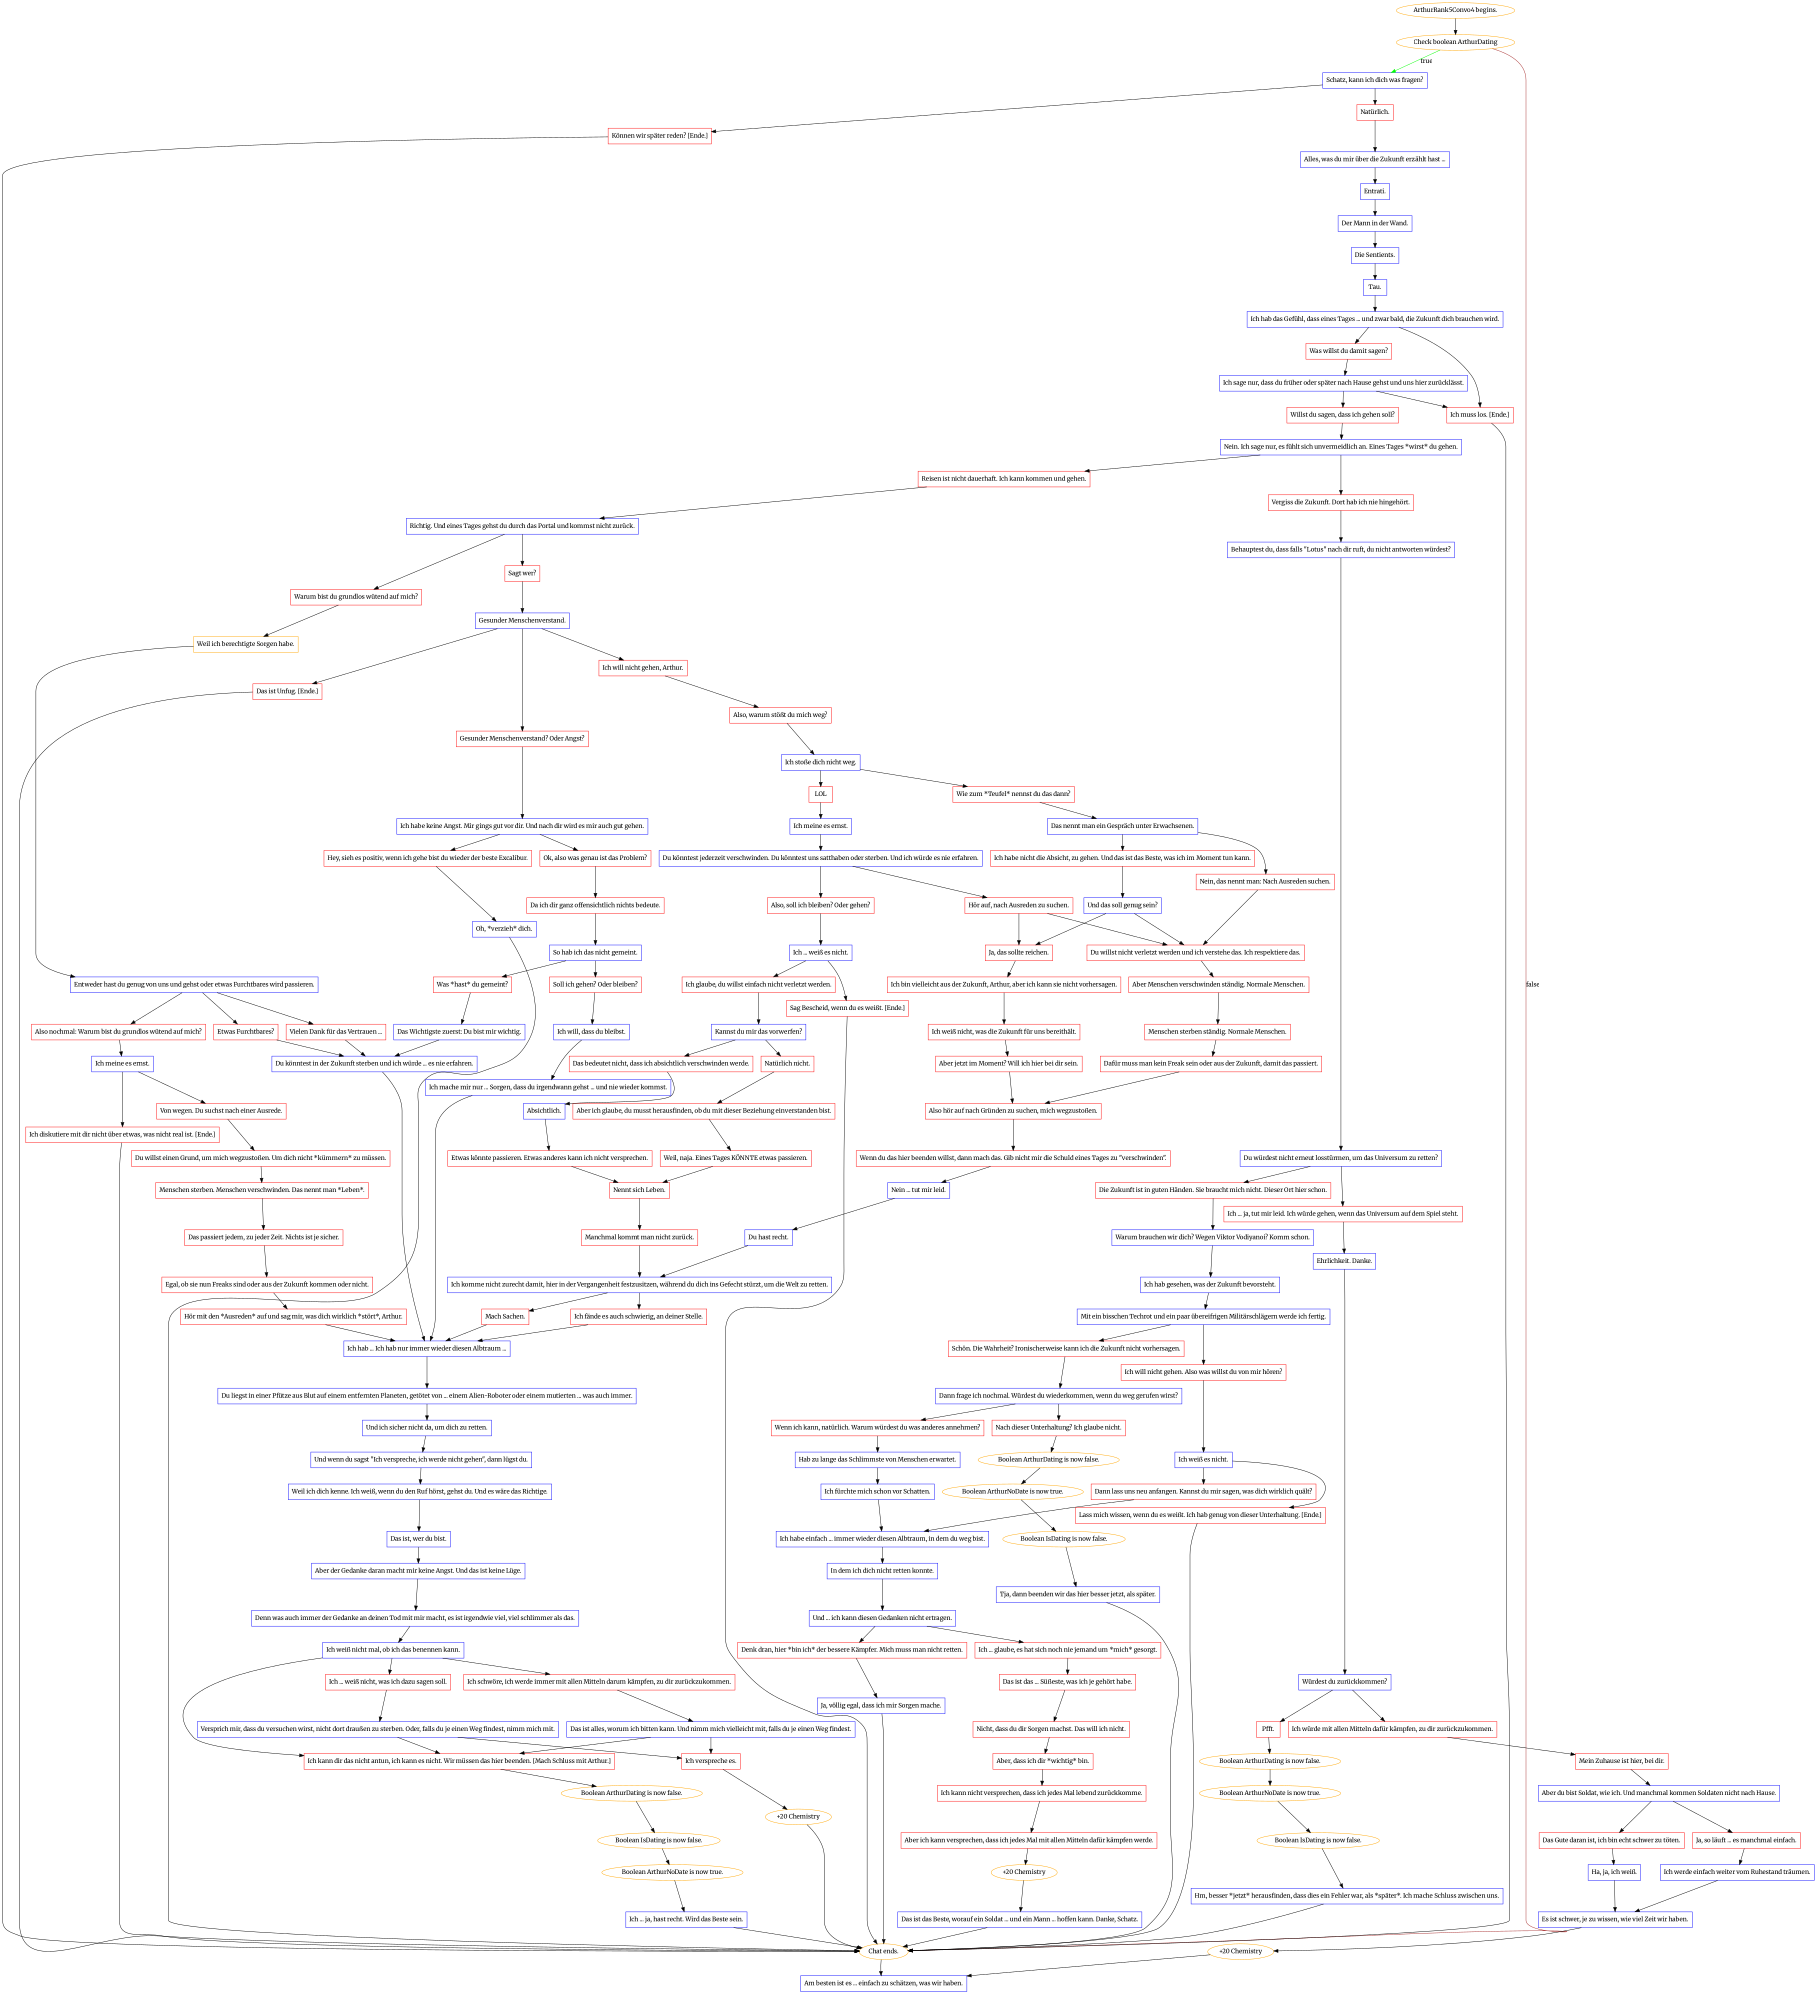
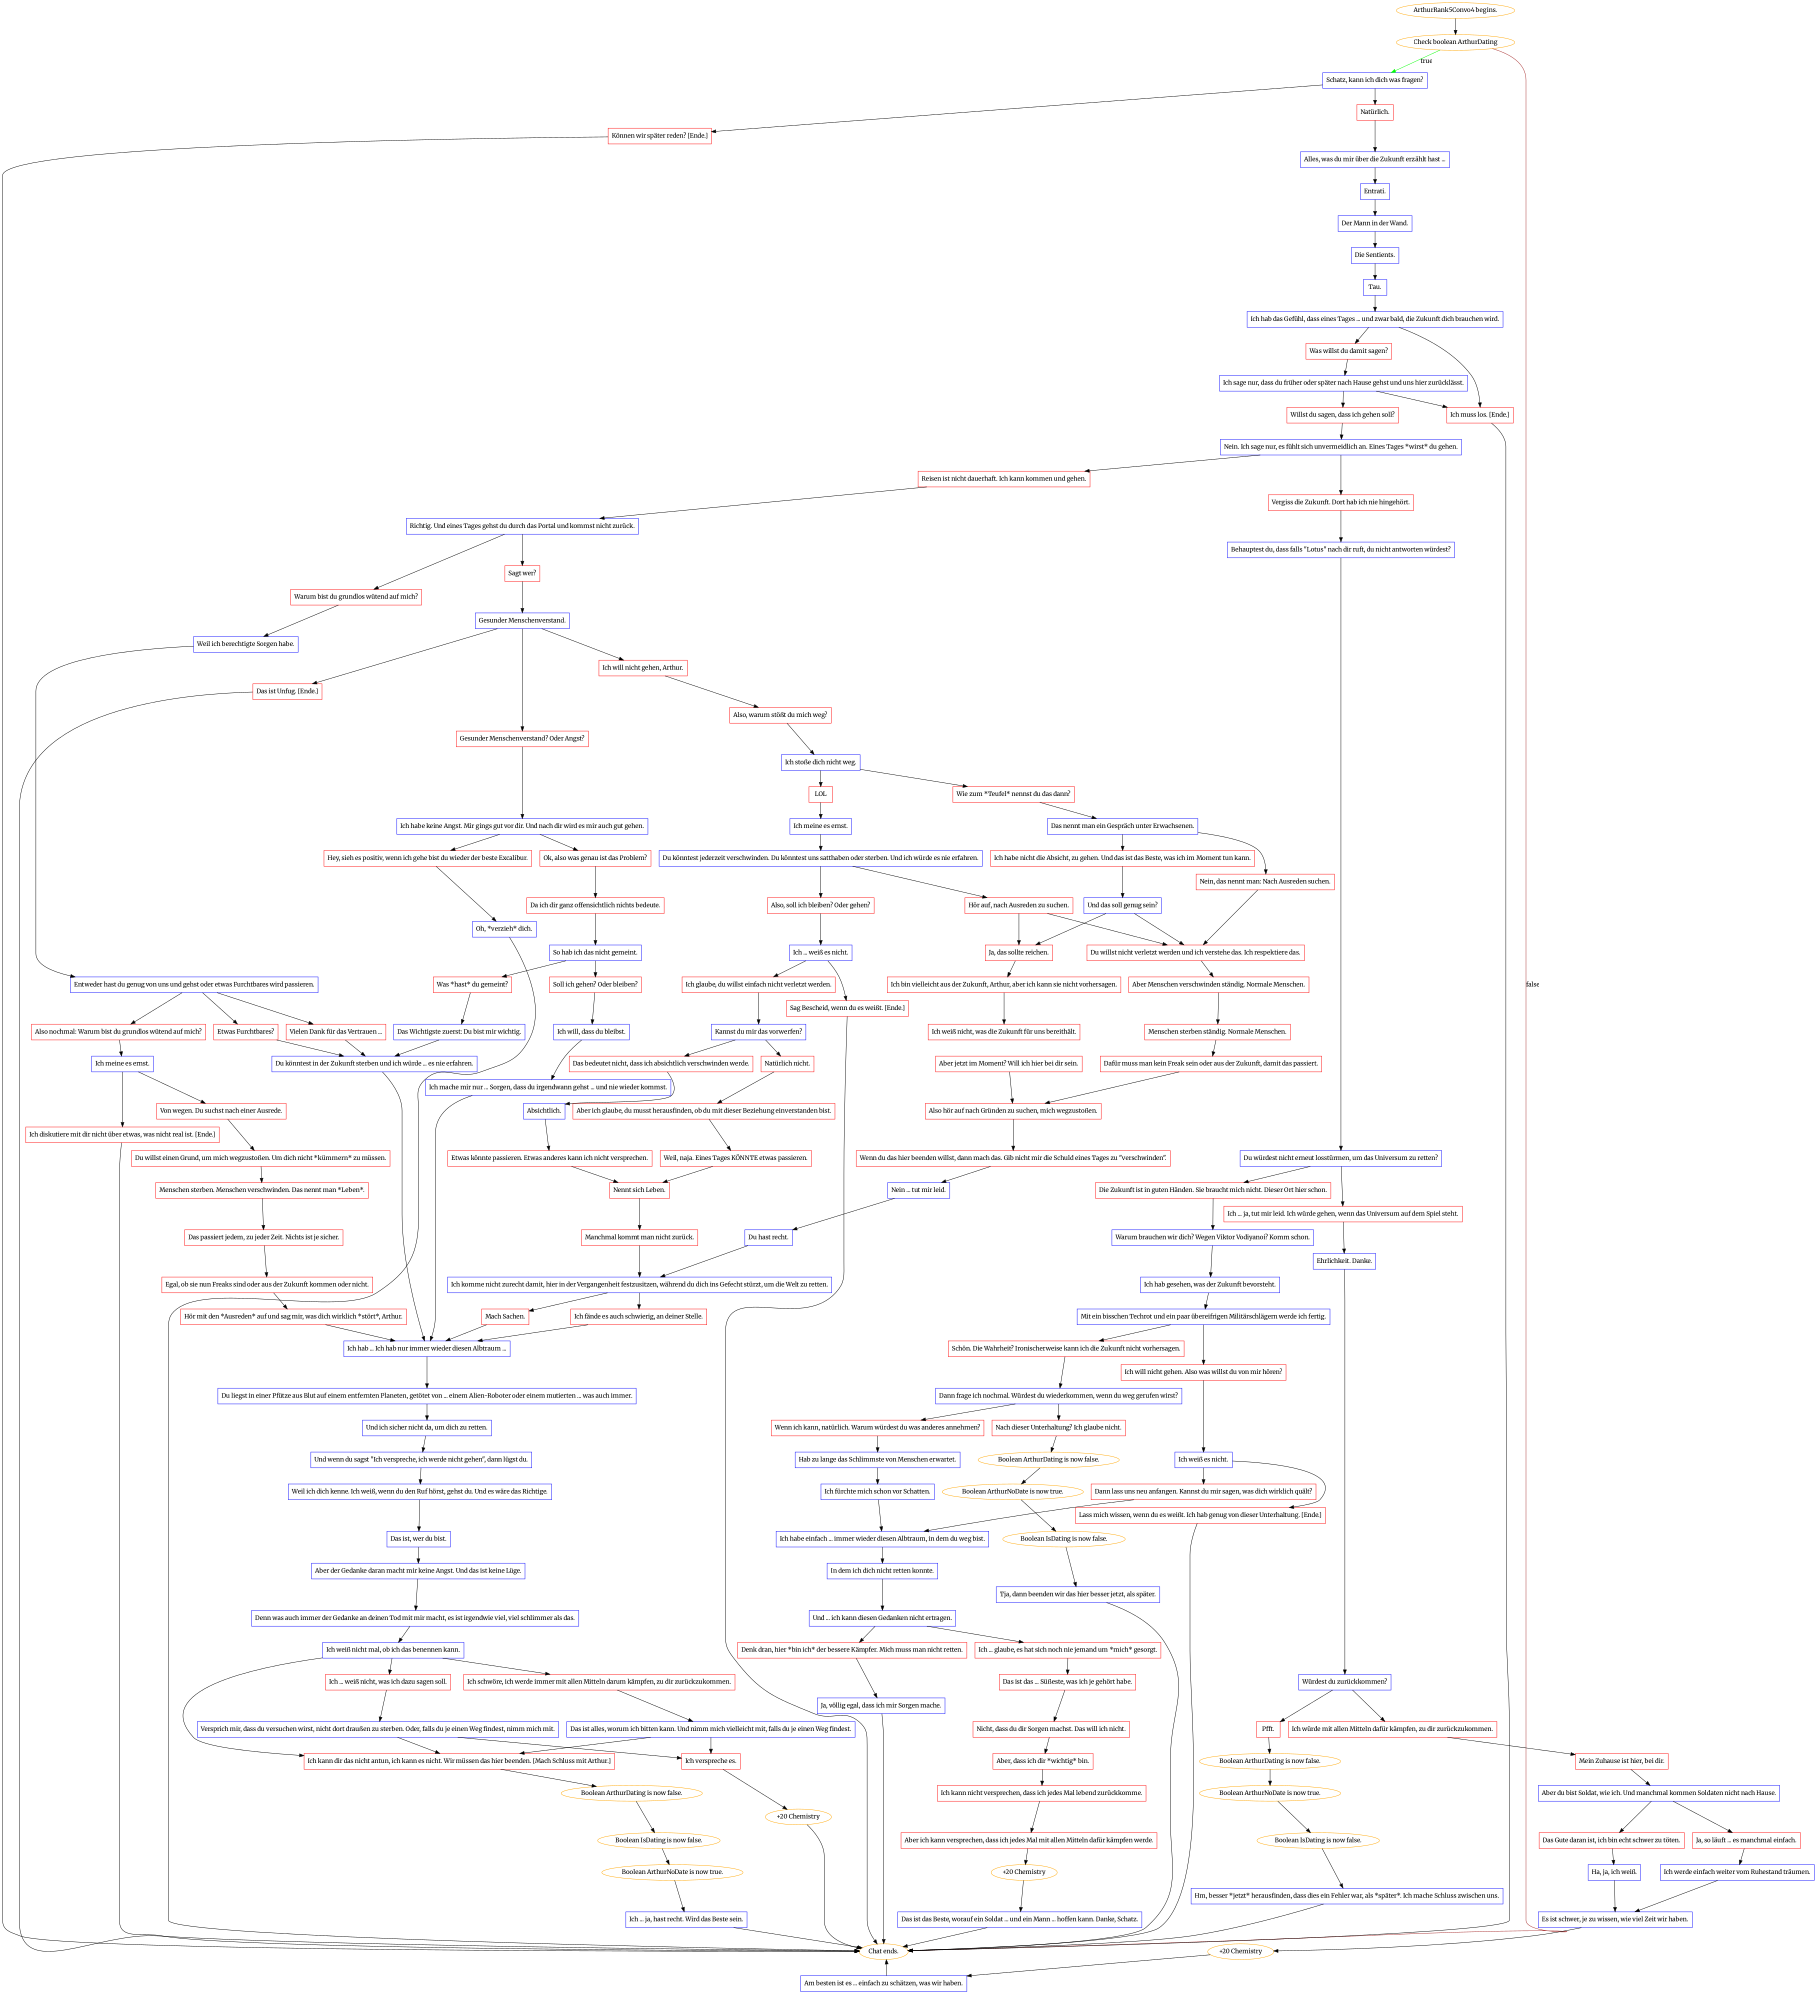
node "Weil ich berechtigte Sorgen habe.": color orange -> blue
edge "Ich weiß nicht, was die Zukunft für uns bereithält." -> "Aber jetzt im Moment? Will ich hier bei dir sein.": removed
edge "Chat ends." -> "Am besten ist es ... einfach zu schätzen, was wir haben.": reversed
